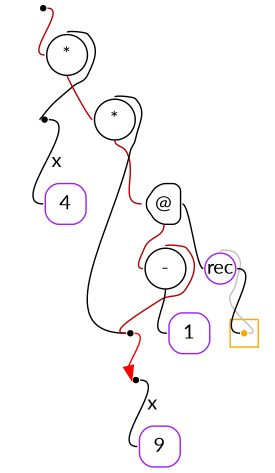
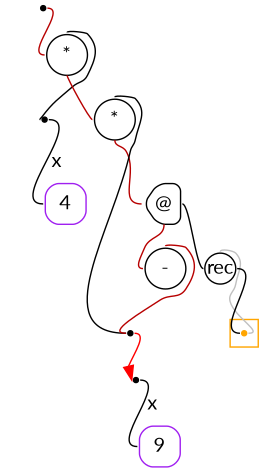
node "rec": color purple -> #000000
node "1": removed
